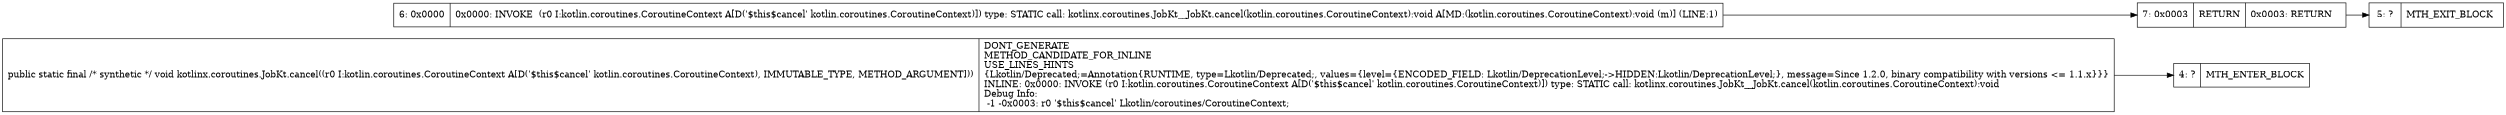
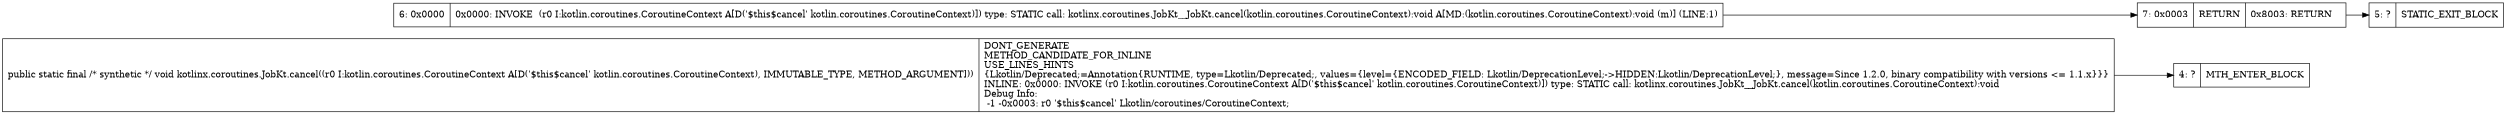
node "7: 0x0003": text "0x0003: RETURN" -> "0x8003: RETURN"
node "5: ?": text "MTH_EXIT_BLOCK" -> "STATIC_EXIT_BLOCK"
